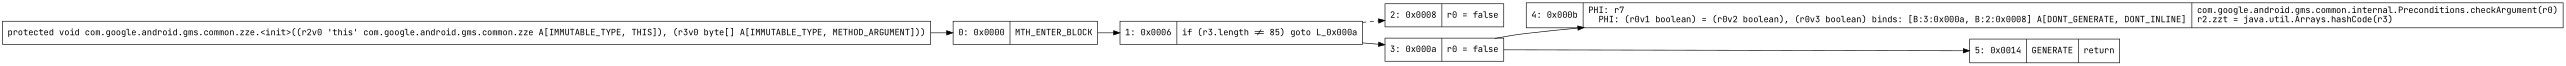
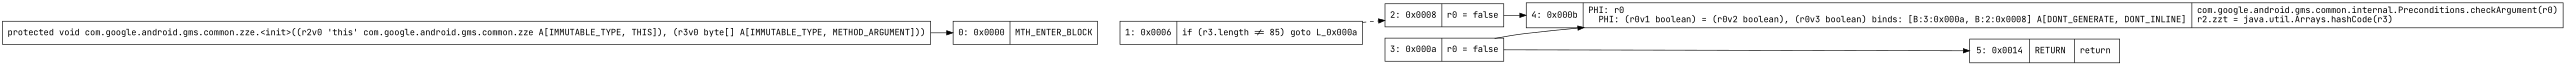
node "4: 0x000b": text "PHI: r7" -> "PHI: r0"
edge "2: 0x0008" -> "4: 0x000b": added
edge "0: 0x0000" -> "1: 0x0006": removed
edge "1: 0x0006" -> "3: 0x000a": removed
node "5: 0x0014": text "GENERATE" -> "RETURN"
